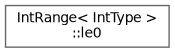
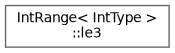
node "IntRange< IntType > ::le0": label "IntRange< IntType > ::le0" -> "IntRange< IntType > ::le3"
